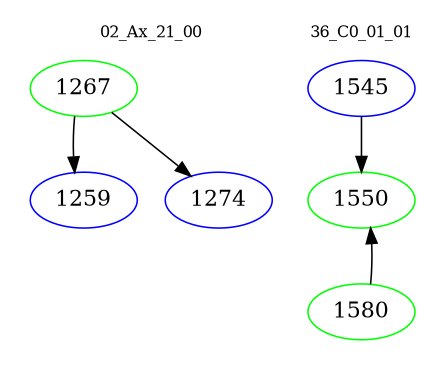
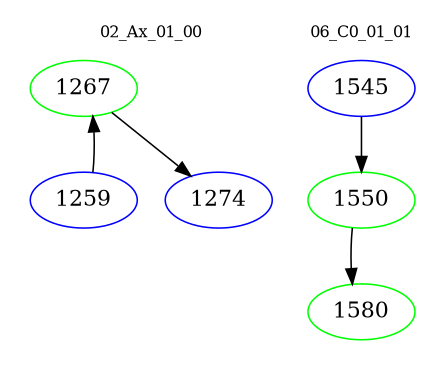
cluster "02_Ax_21_00": label "02_Ax_21_00" -> "02_Ax_01_00"
cluster "36_C0_01_01": label "36_C0_01_01" -> "06_C0_01_01"
edge "1267" -> "1259": reversed
edge "1580" -> "1550": reversed
